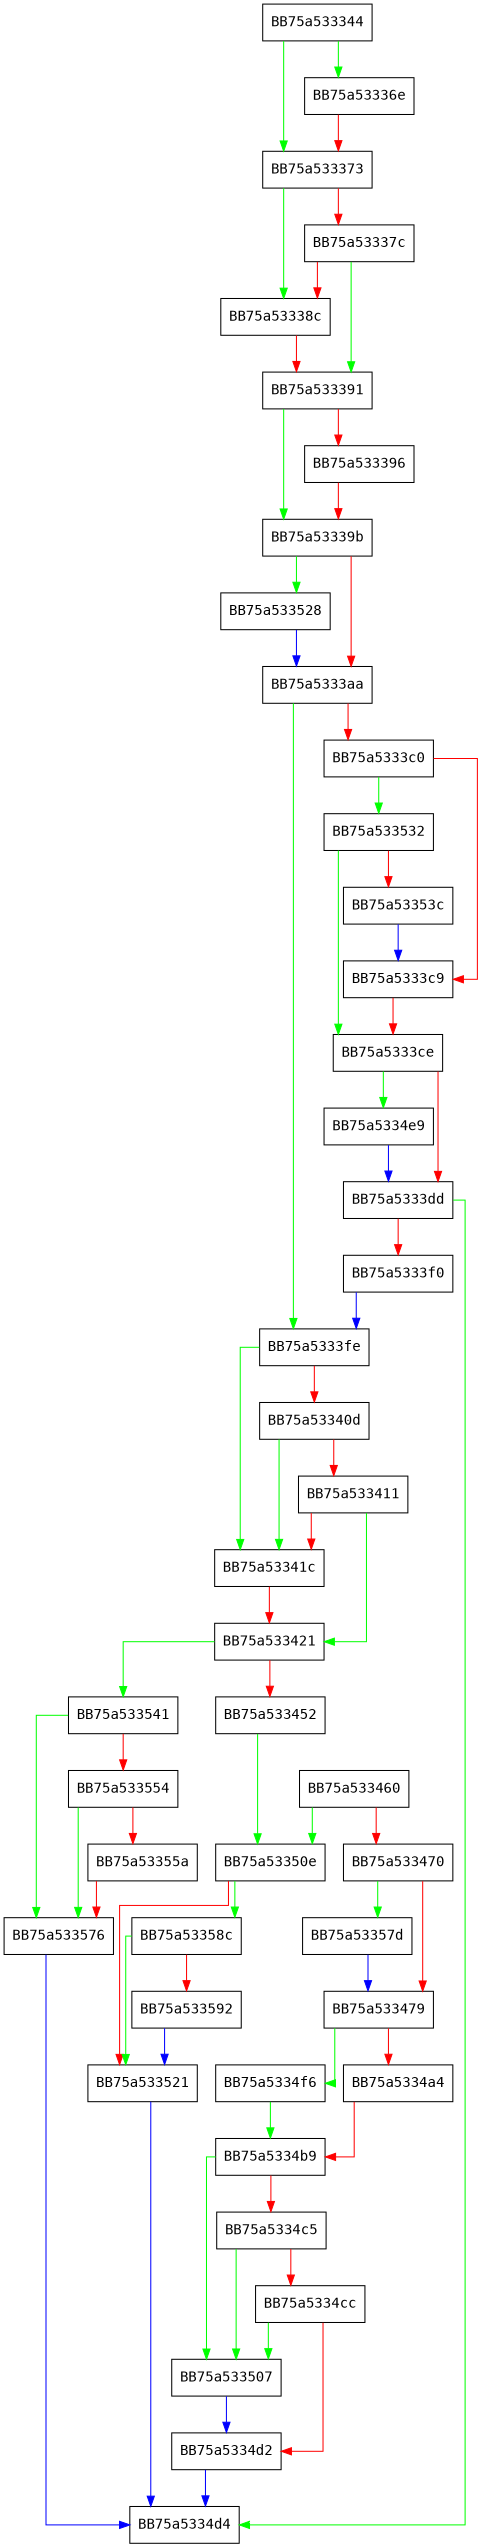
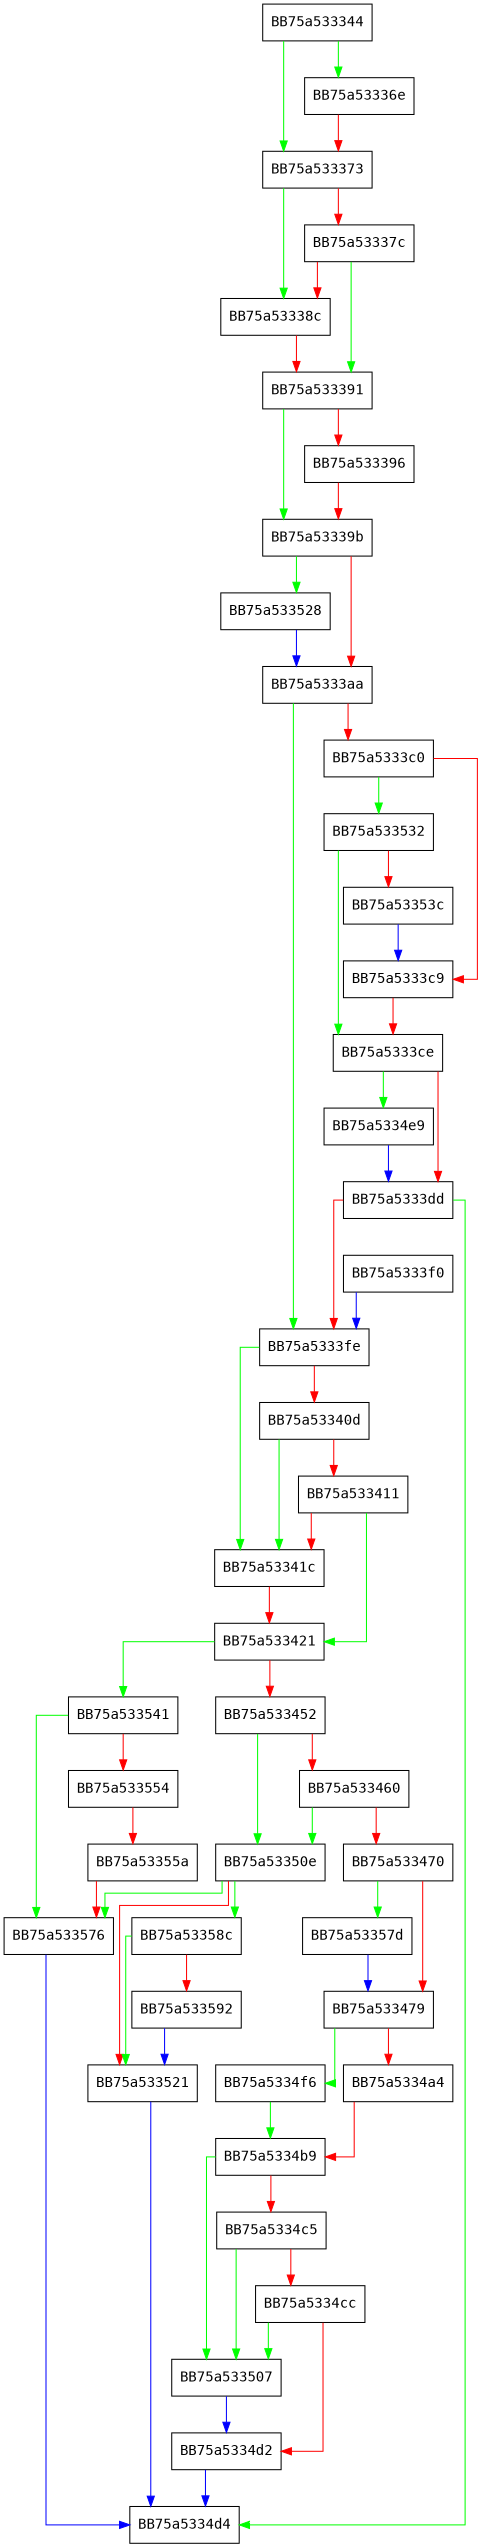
edge "BB75a5333dd" -> "BB75a5333f0": now "BB75a5333dd" -> "BB75a5333fe"
edge "BB75a533452" -> "BB75a533460": added
edge "BB75a533554" -> "BB75a533576": now "BB75a53350e" -> "BB75a533576"
